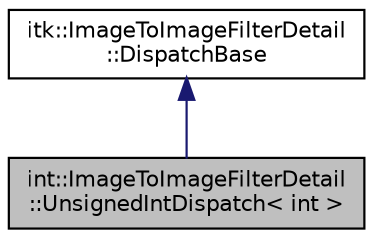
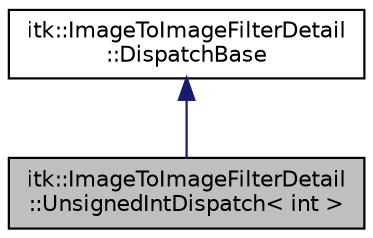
node "int::ImageToImageFilterDetail ::UnsignedIntDispatch< int >": label "int::ImageToImageFilterDetail ::UnsignedIntDispatch< int >" -> "itk::ImageToImageFilterDetail ::UnsignedIntDispatch< int >"
